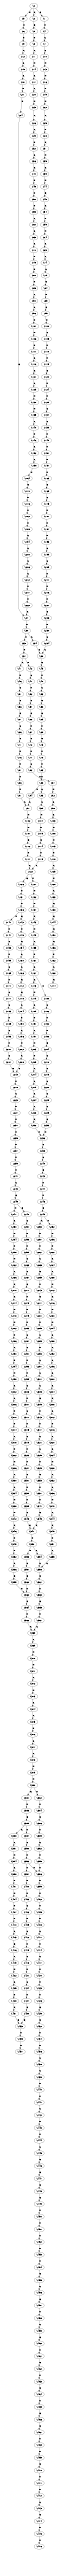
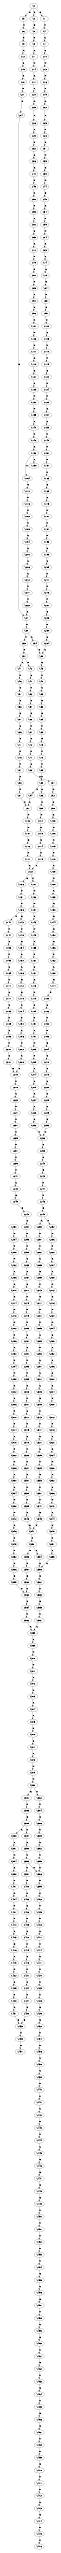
edge "S158" -> "S164": now "S152" -> "S164"
edge "S167" -> "S180": now "S174" -> "S180"
node "S247": removed
edge "S308" -> "S312": removed, label "C"
